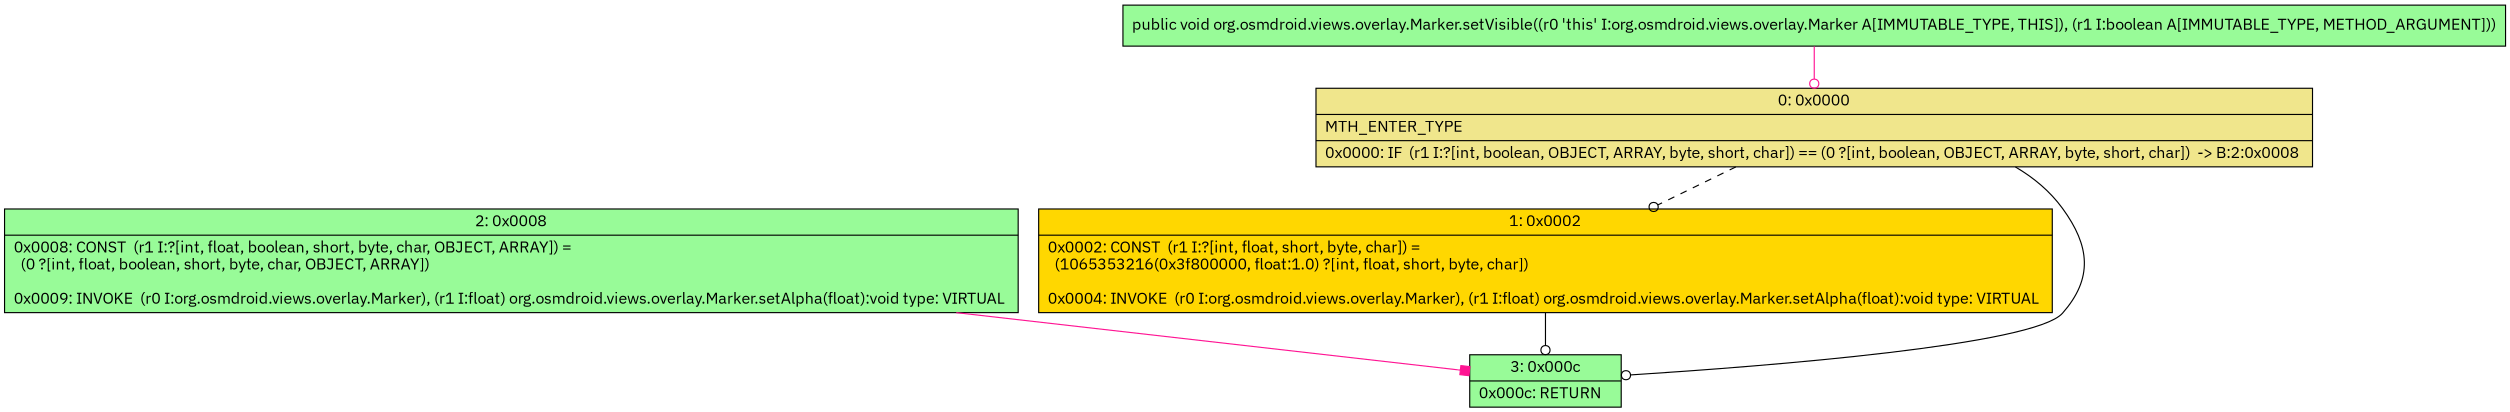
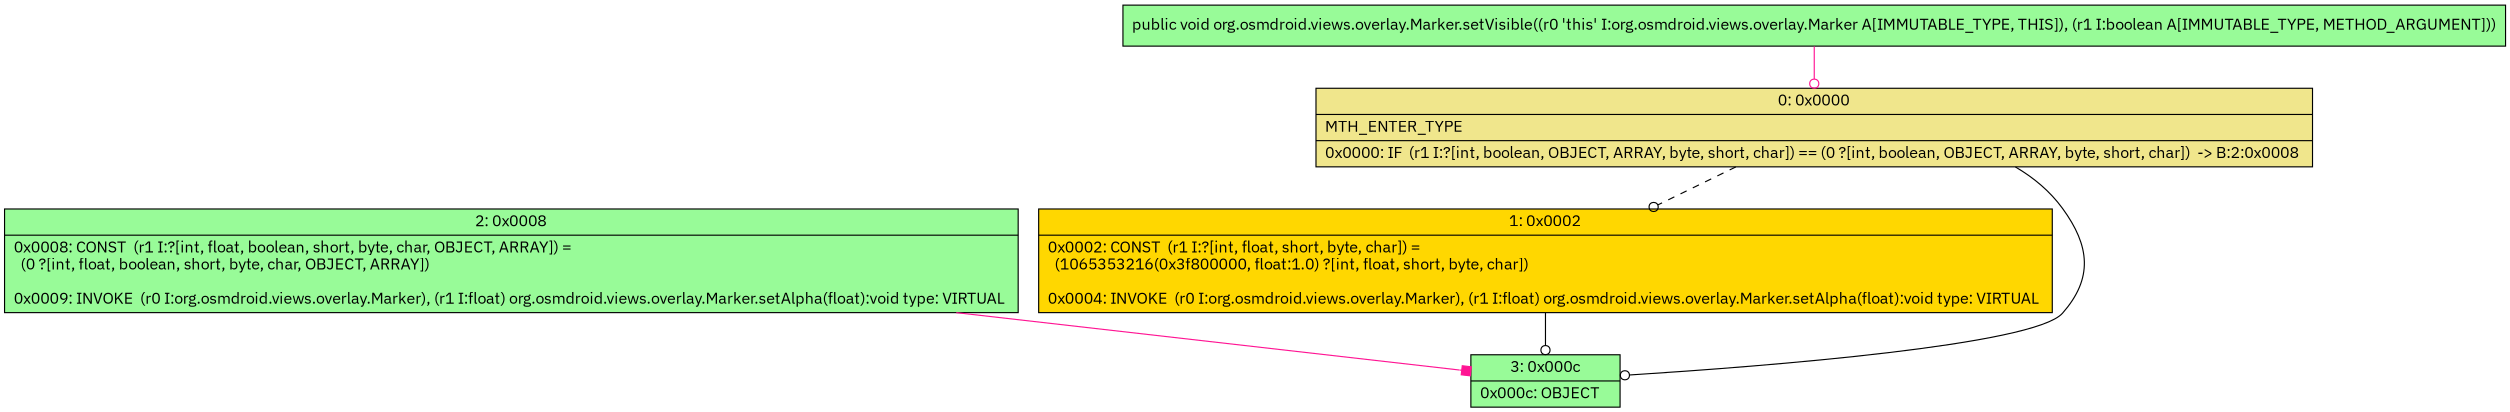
node "3: 0x000c": text "0x000c: RETURN" -> "0x000c: OBJECT"
